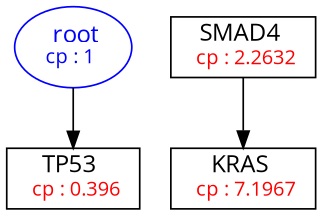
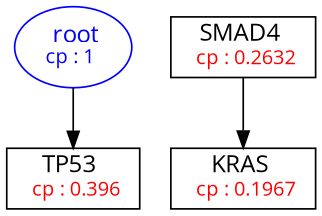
node "SMAD4": text "cp : 2.2632" -> "cp : 0.2632"
node "KRAS": text "cp : 7.1967" -> "cp : 0.1967"
